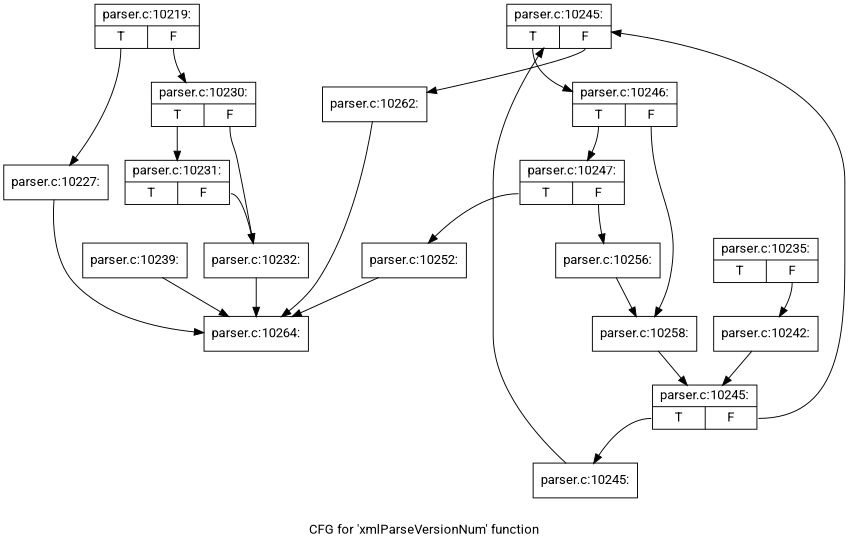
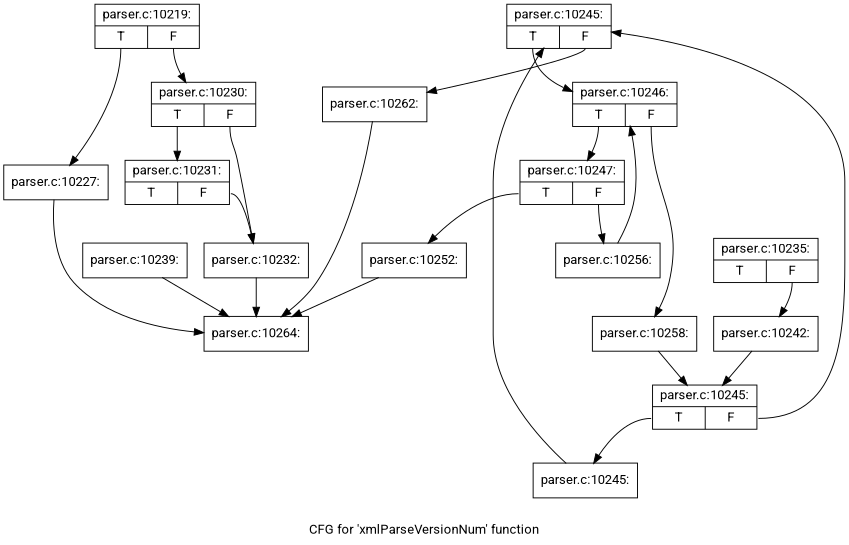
edge "parser.c:10256:" -> "parser.c:10258:": now "parser.c:10256:" -> "parser.c:10246:"
